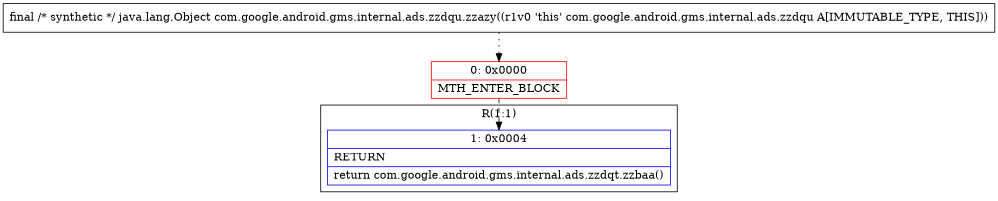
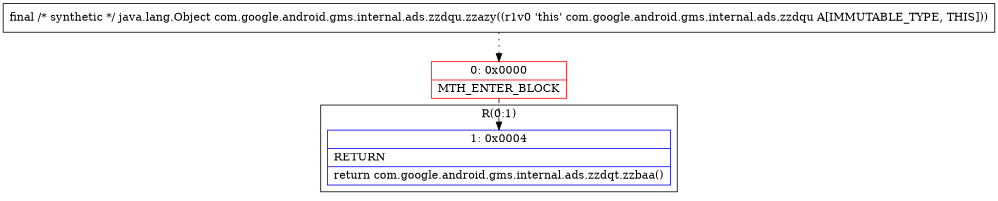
cluster "R(1:1)": label "R(1:1)" -> "R(0:1)"
